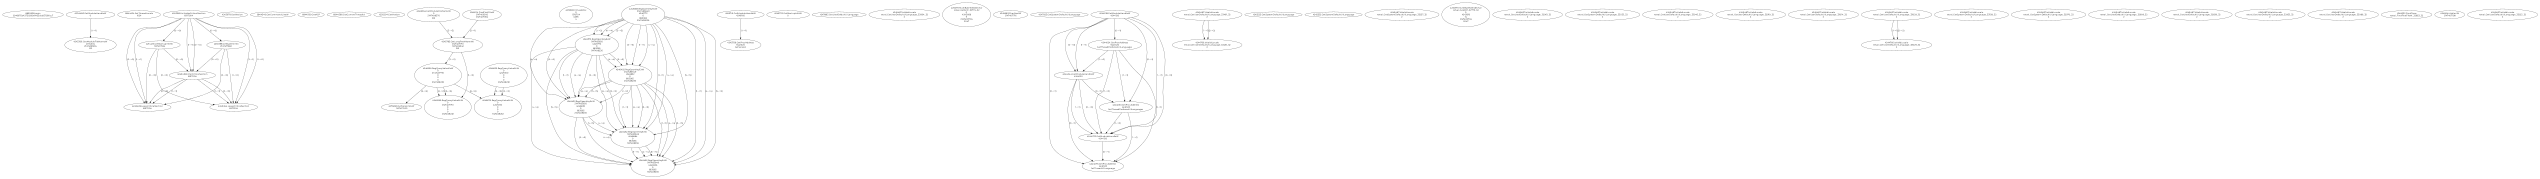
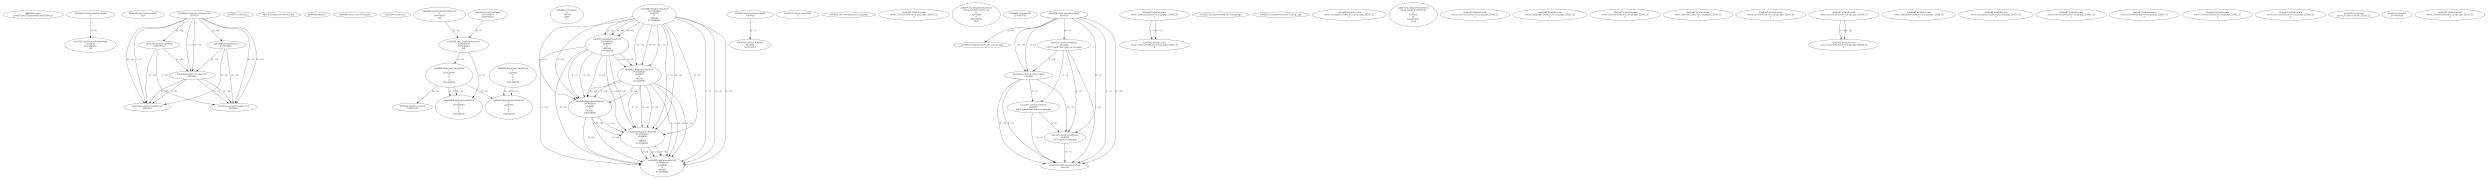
edge "4244018.GetModuleHandleW 4244120" -> "4244050.GetProcAddress 9441320 SetThreadPreferredUILanguages": now "4244018.GetModuleHandleW 4244120" -> "4247923.GetSystemDefaultUILanguage"
edge "4244070.GetModuleHandleW 4244120" -> "4244076.GetProcAddress 9441320 GetThreadUILanguage": reversed
